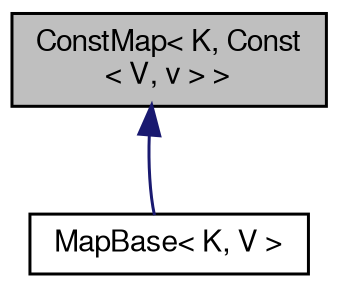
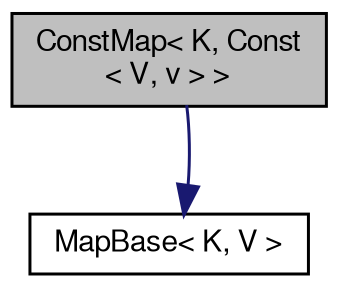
edge "MapBase< K, V >" -> "ConstMap< K, Const < V, v > >": reversed
